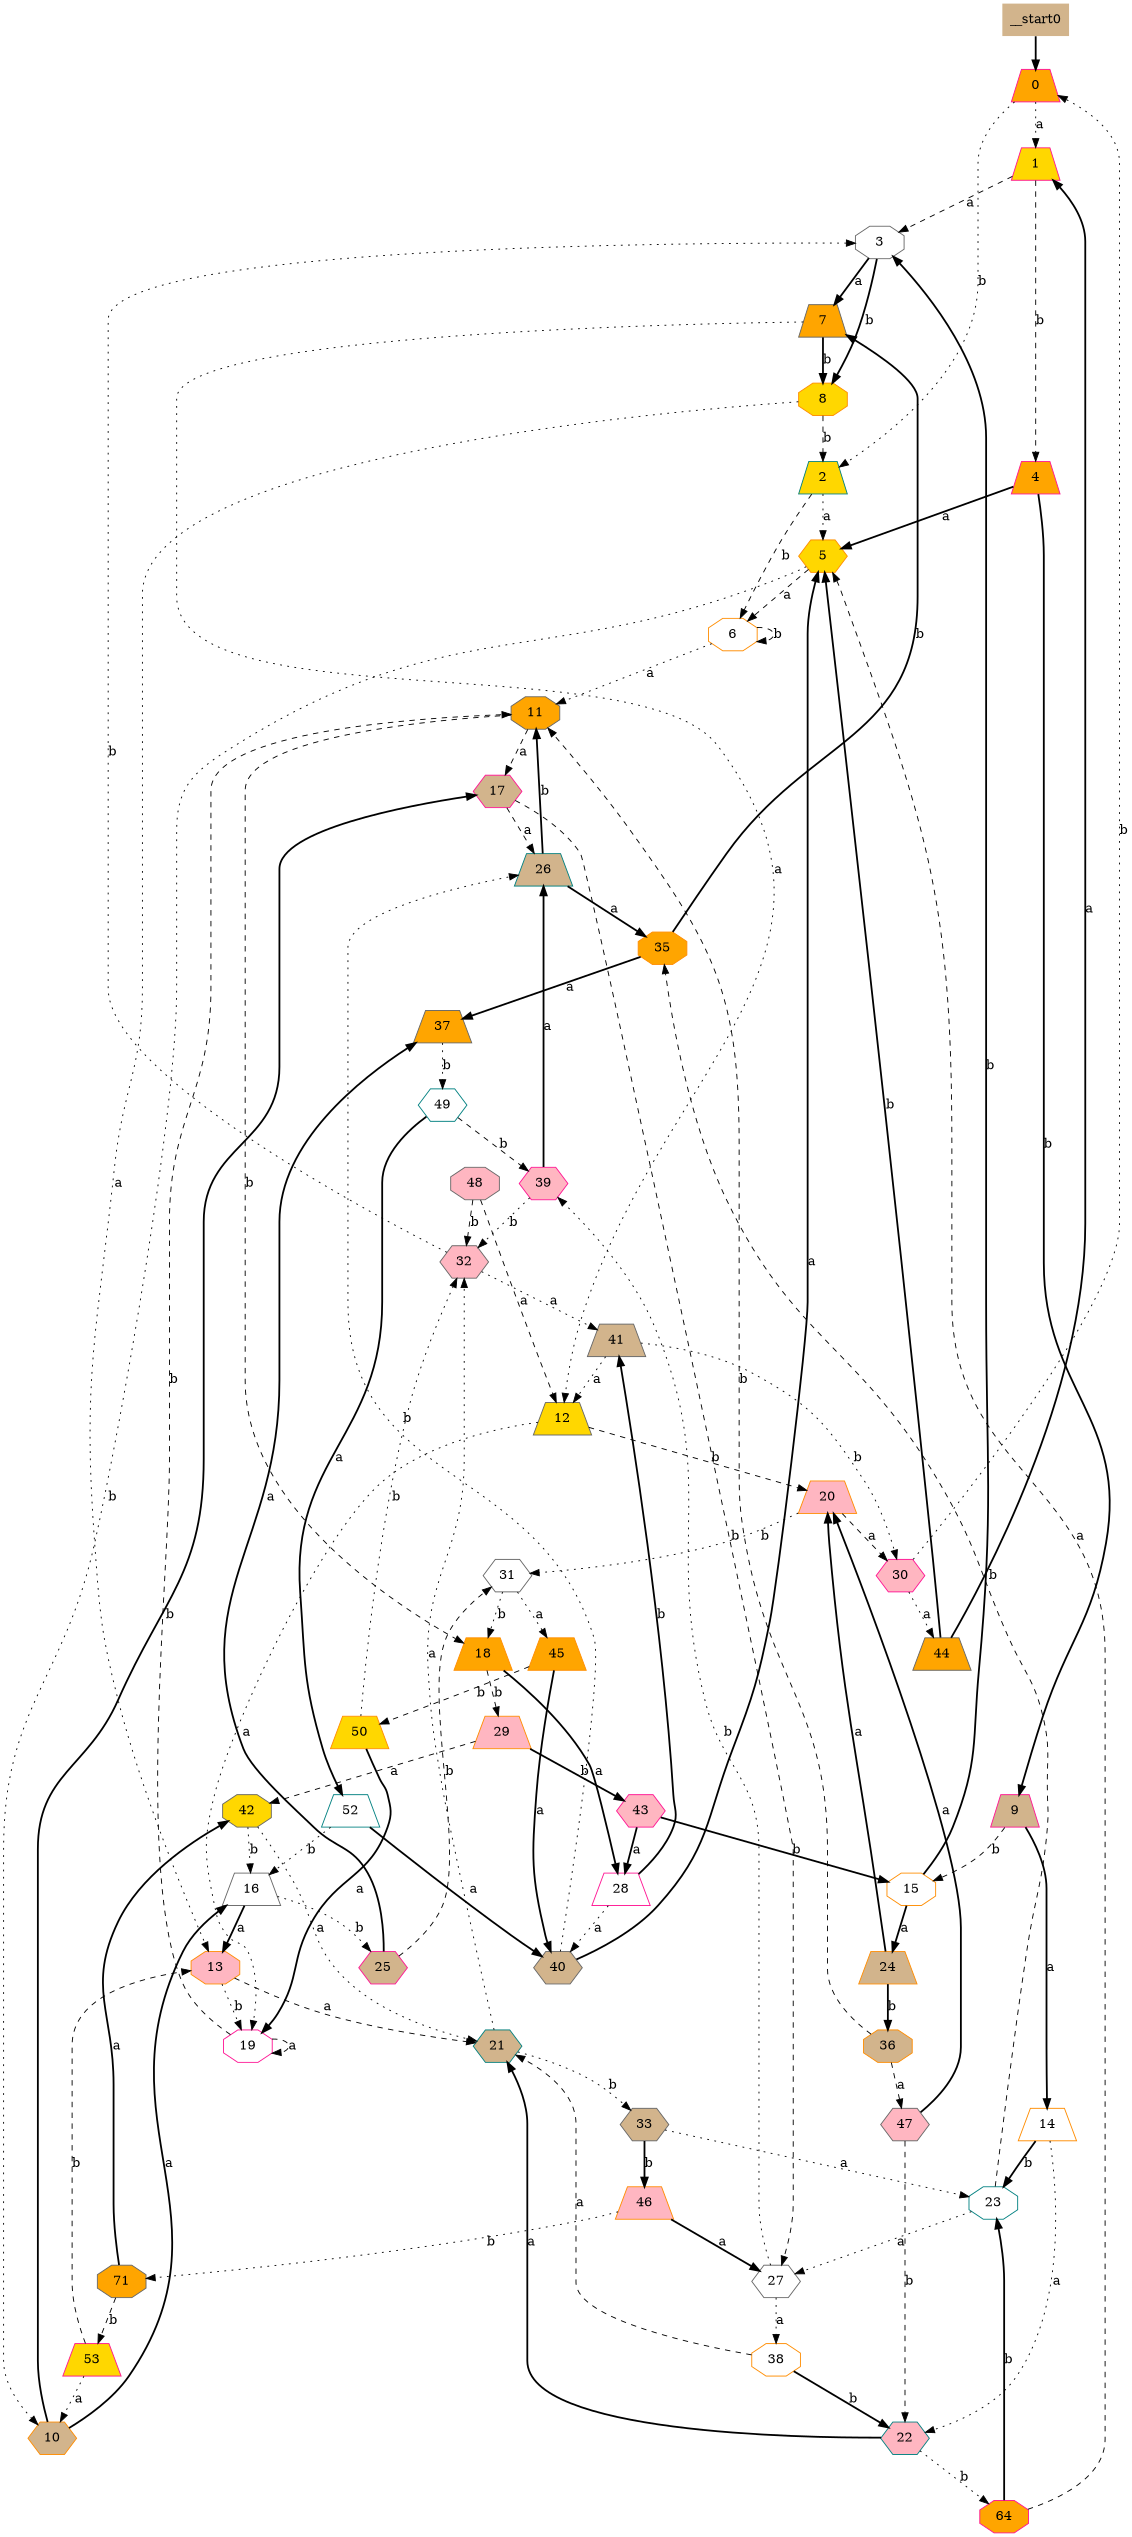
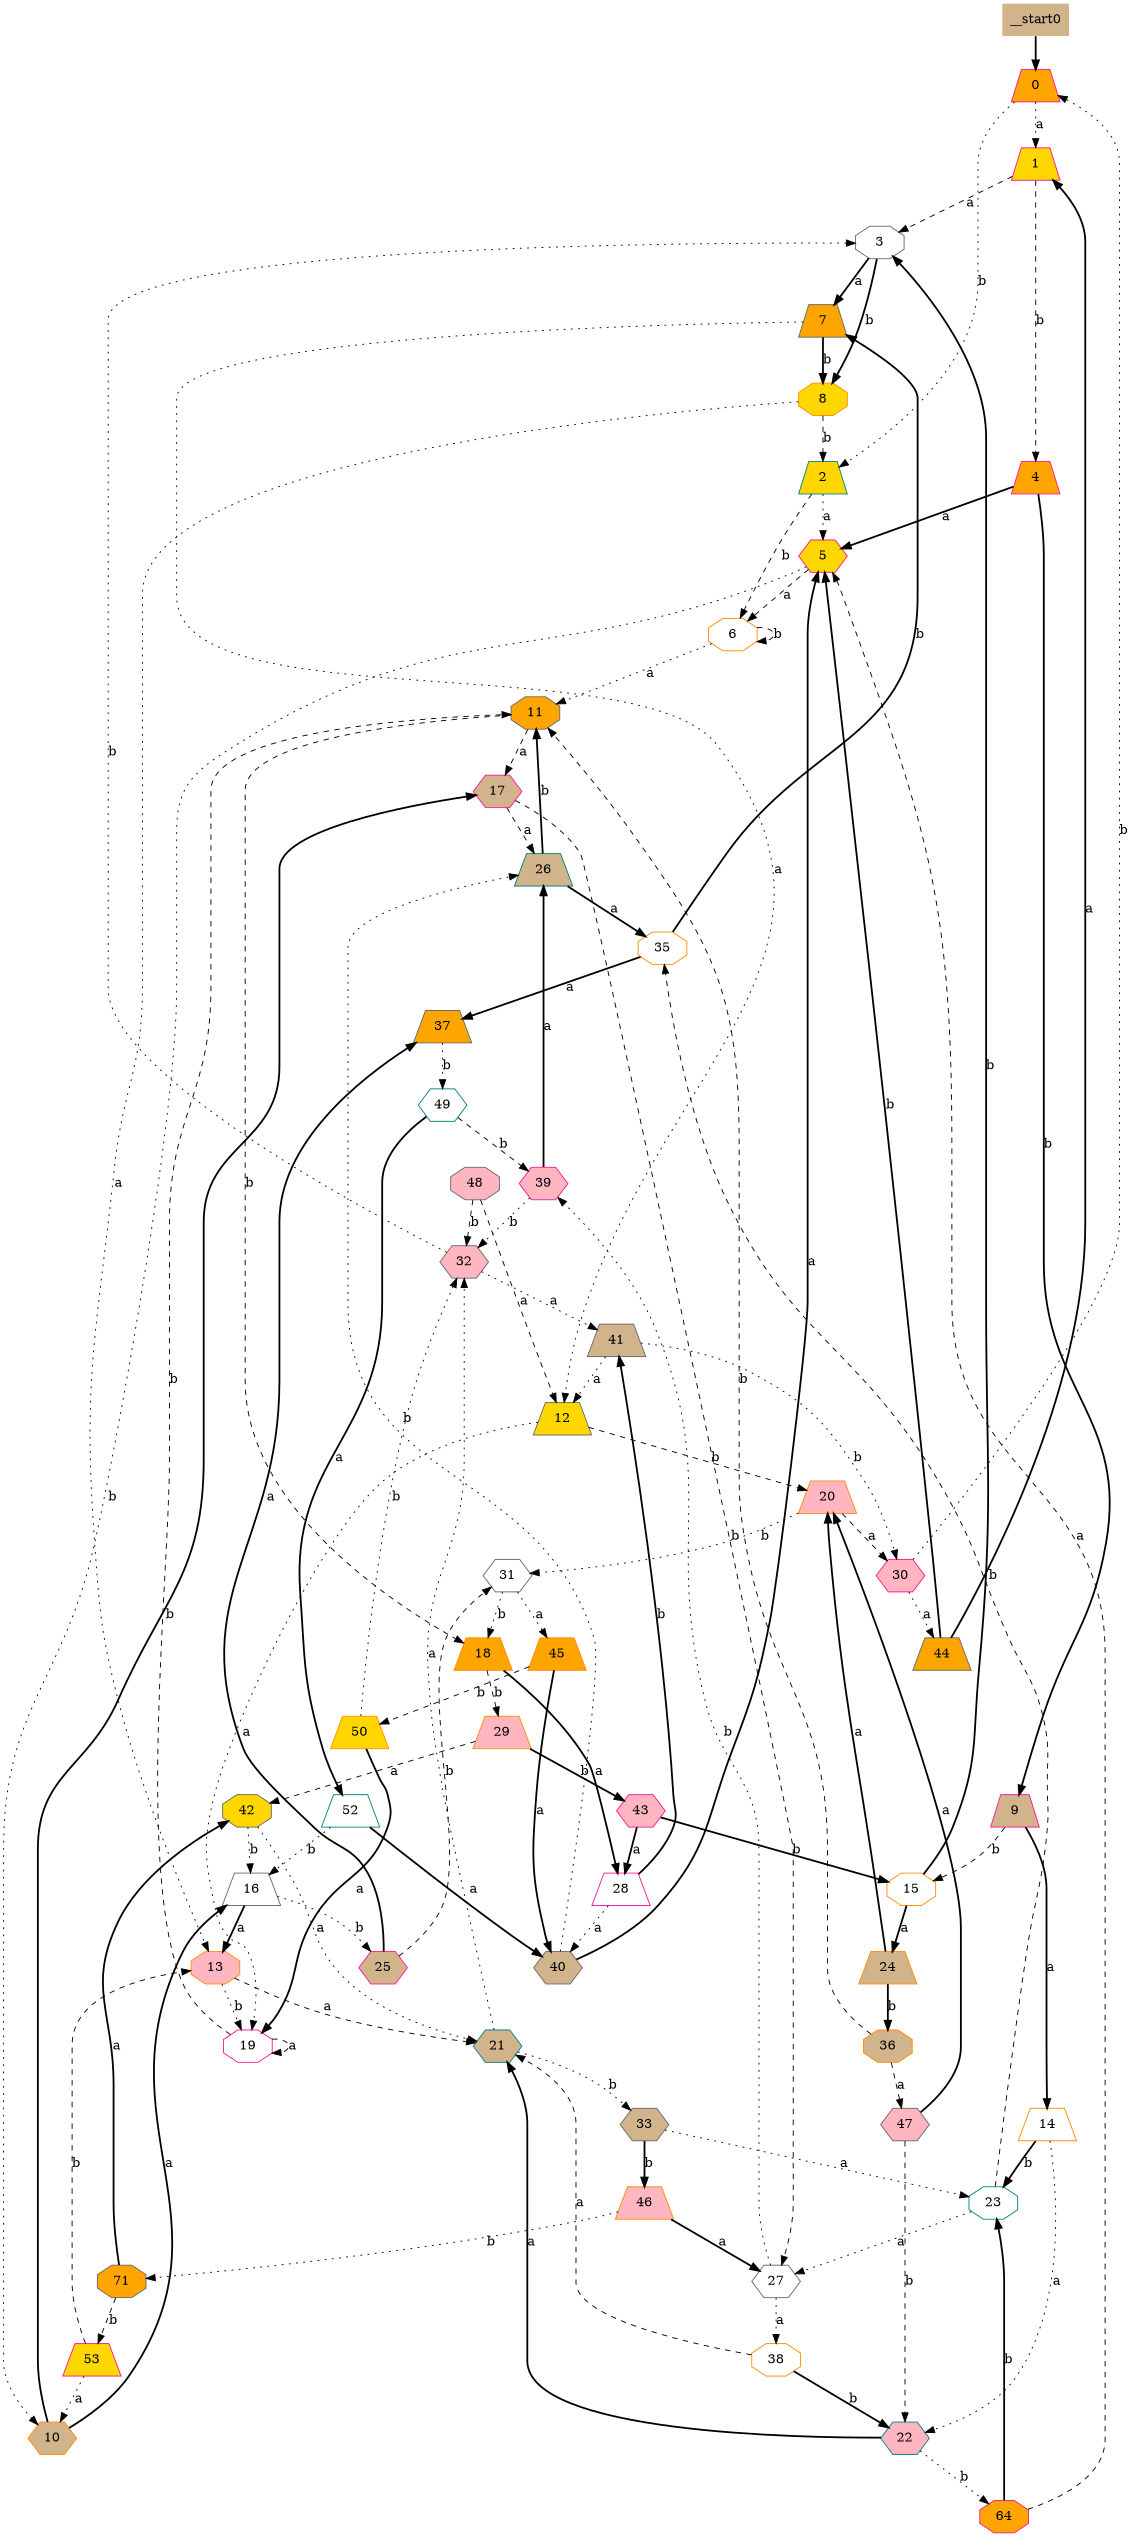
node "5": color darkorange -> deeppink
node "35": fillcolor orange -> white
